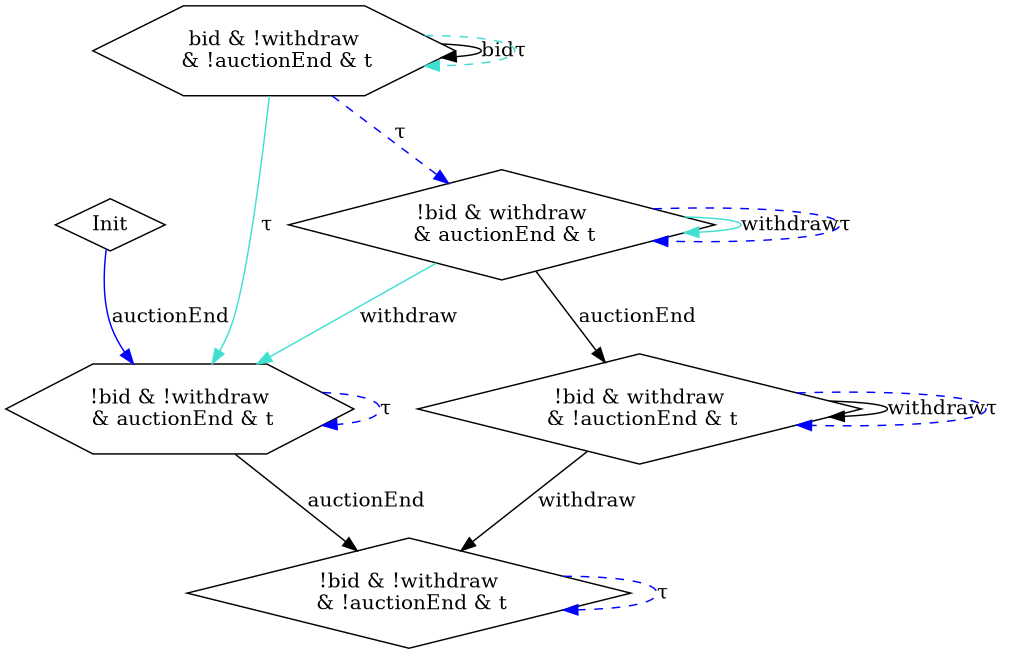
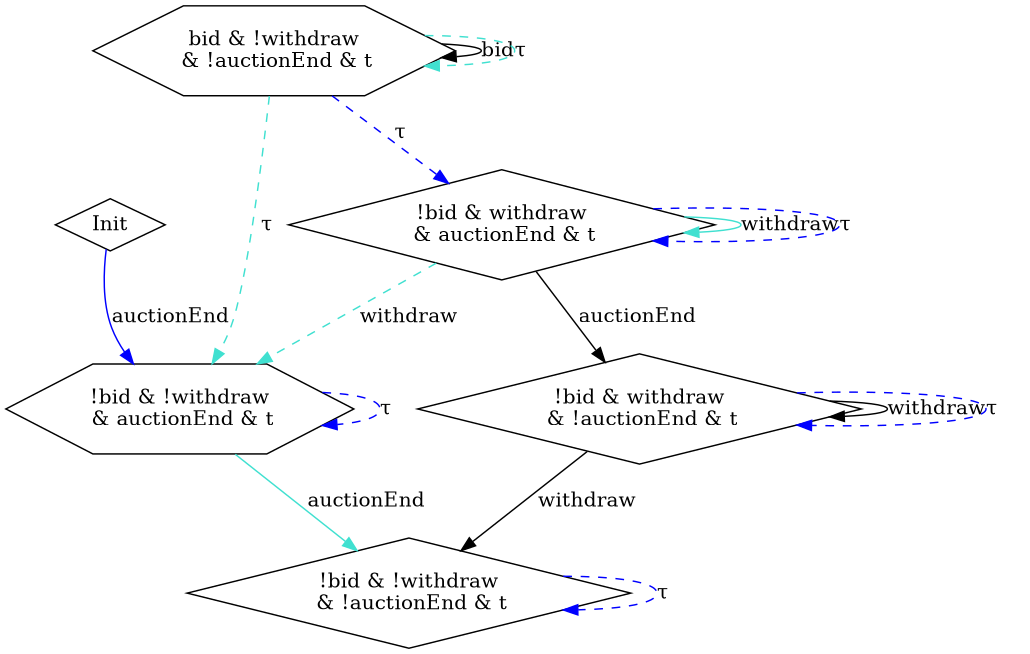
edge "bid & !withdraw & !auctionEnd & t" -> "!bid & !withdraw & auctionEnd & t": style solid -> dashed
edge "!bid & withdraw & auctionEnd & t" -> "!bid & !withdraw & auctionEnd & t": style solid -> dashed
edge "!bid & !withdraw & auctionEnd & t" -> "!bid & !withdraw & !auctionEnd & t": color black -> turquoise
